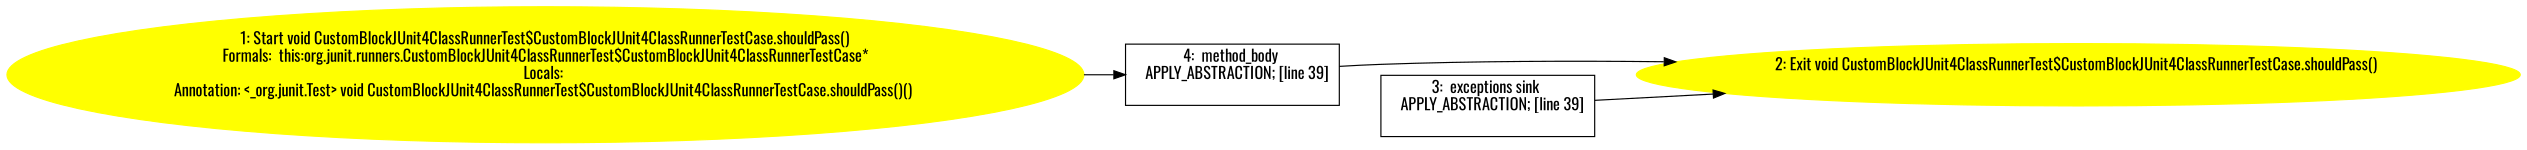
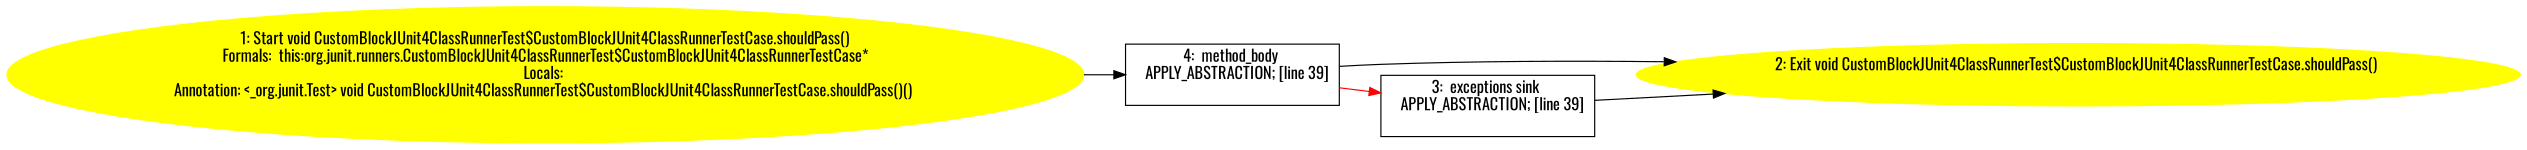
edge "4:  method_body APPLY_ABSTRACTION; [line 39]" -> "3:  exceptions sink APPLY_ABSTRACTION; [line 39]": added
